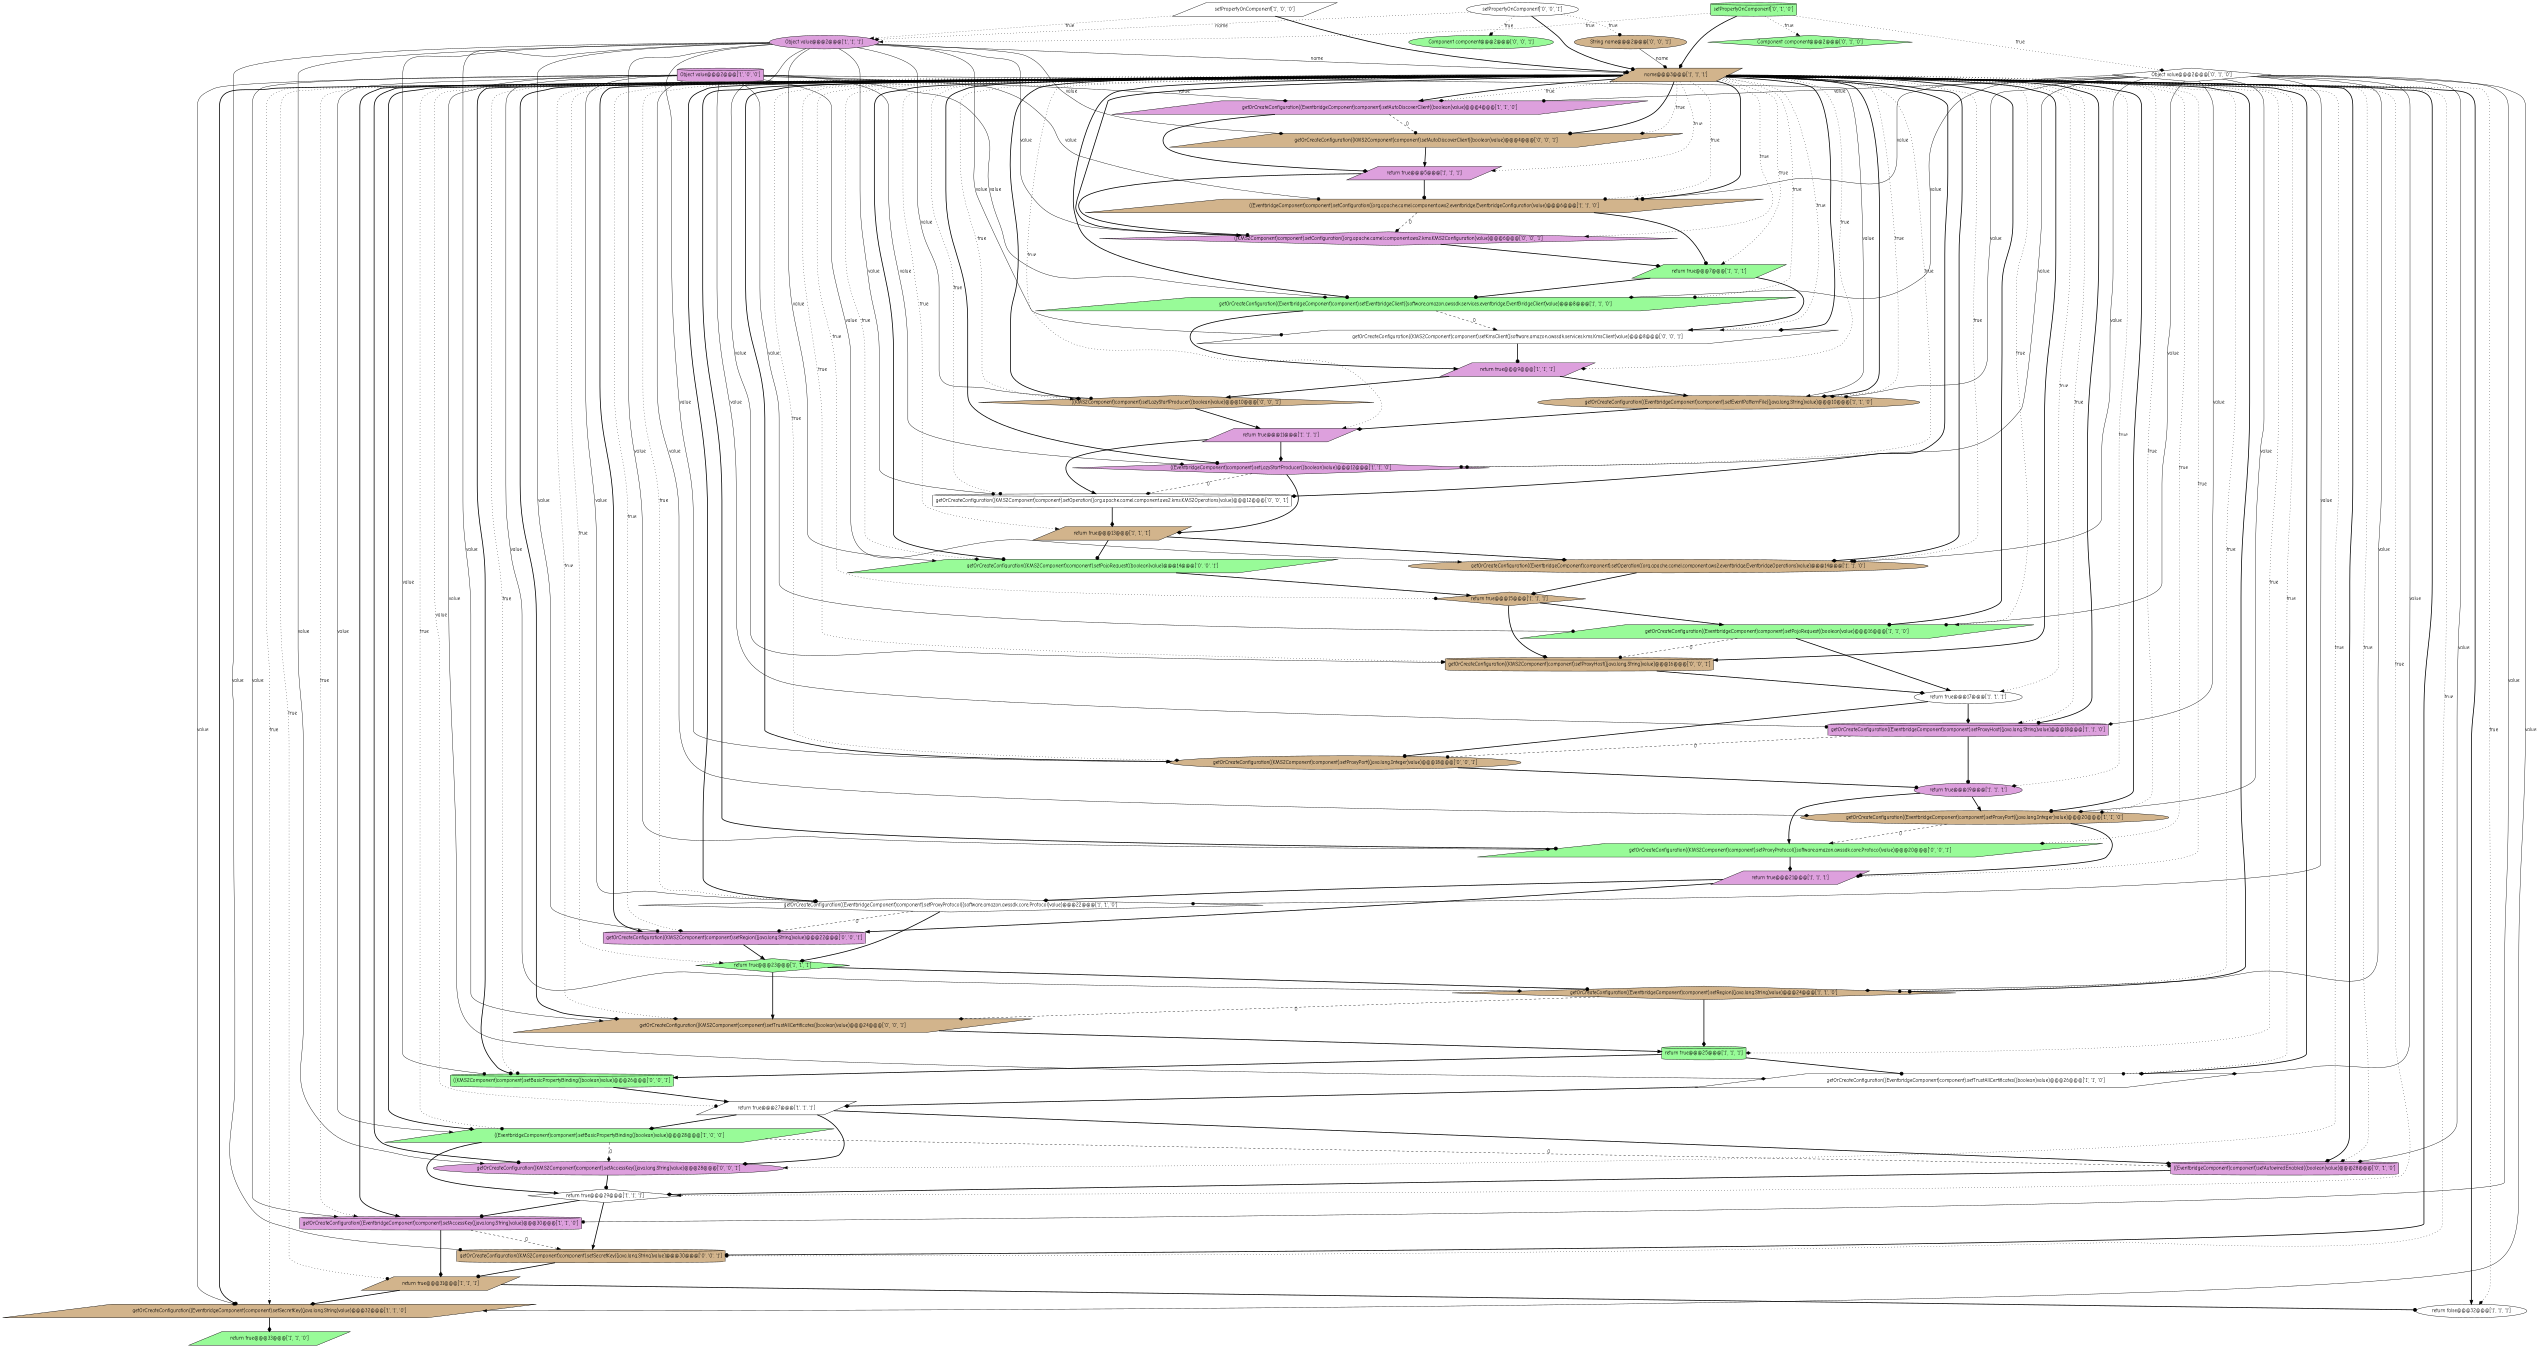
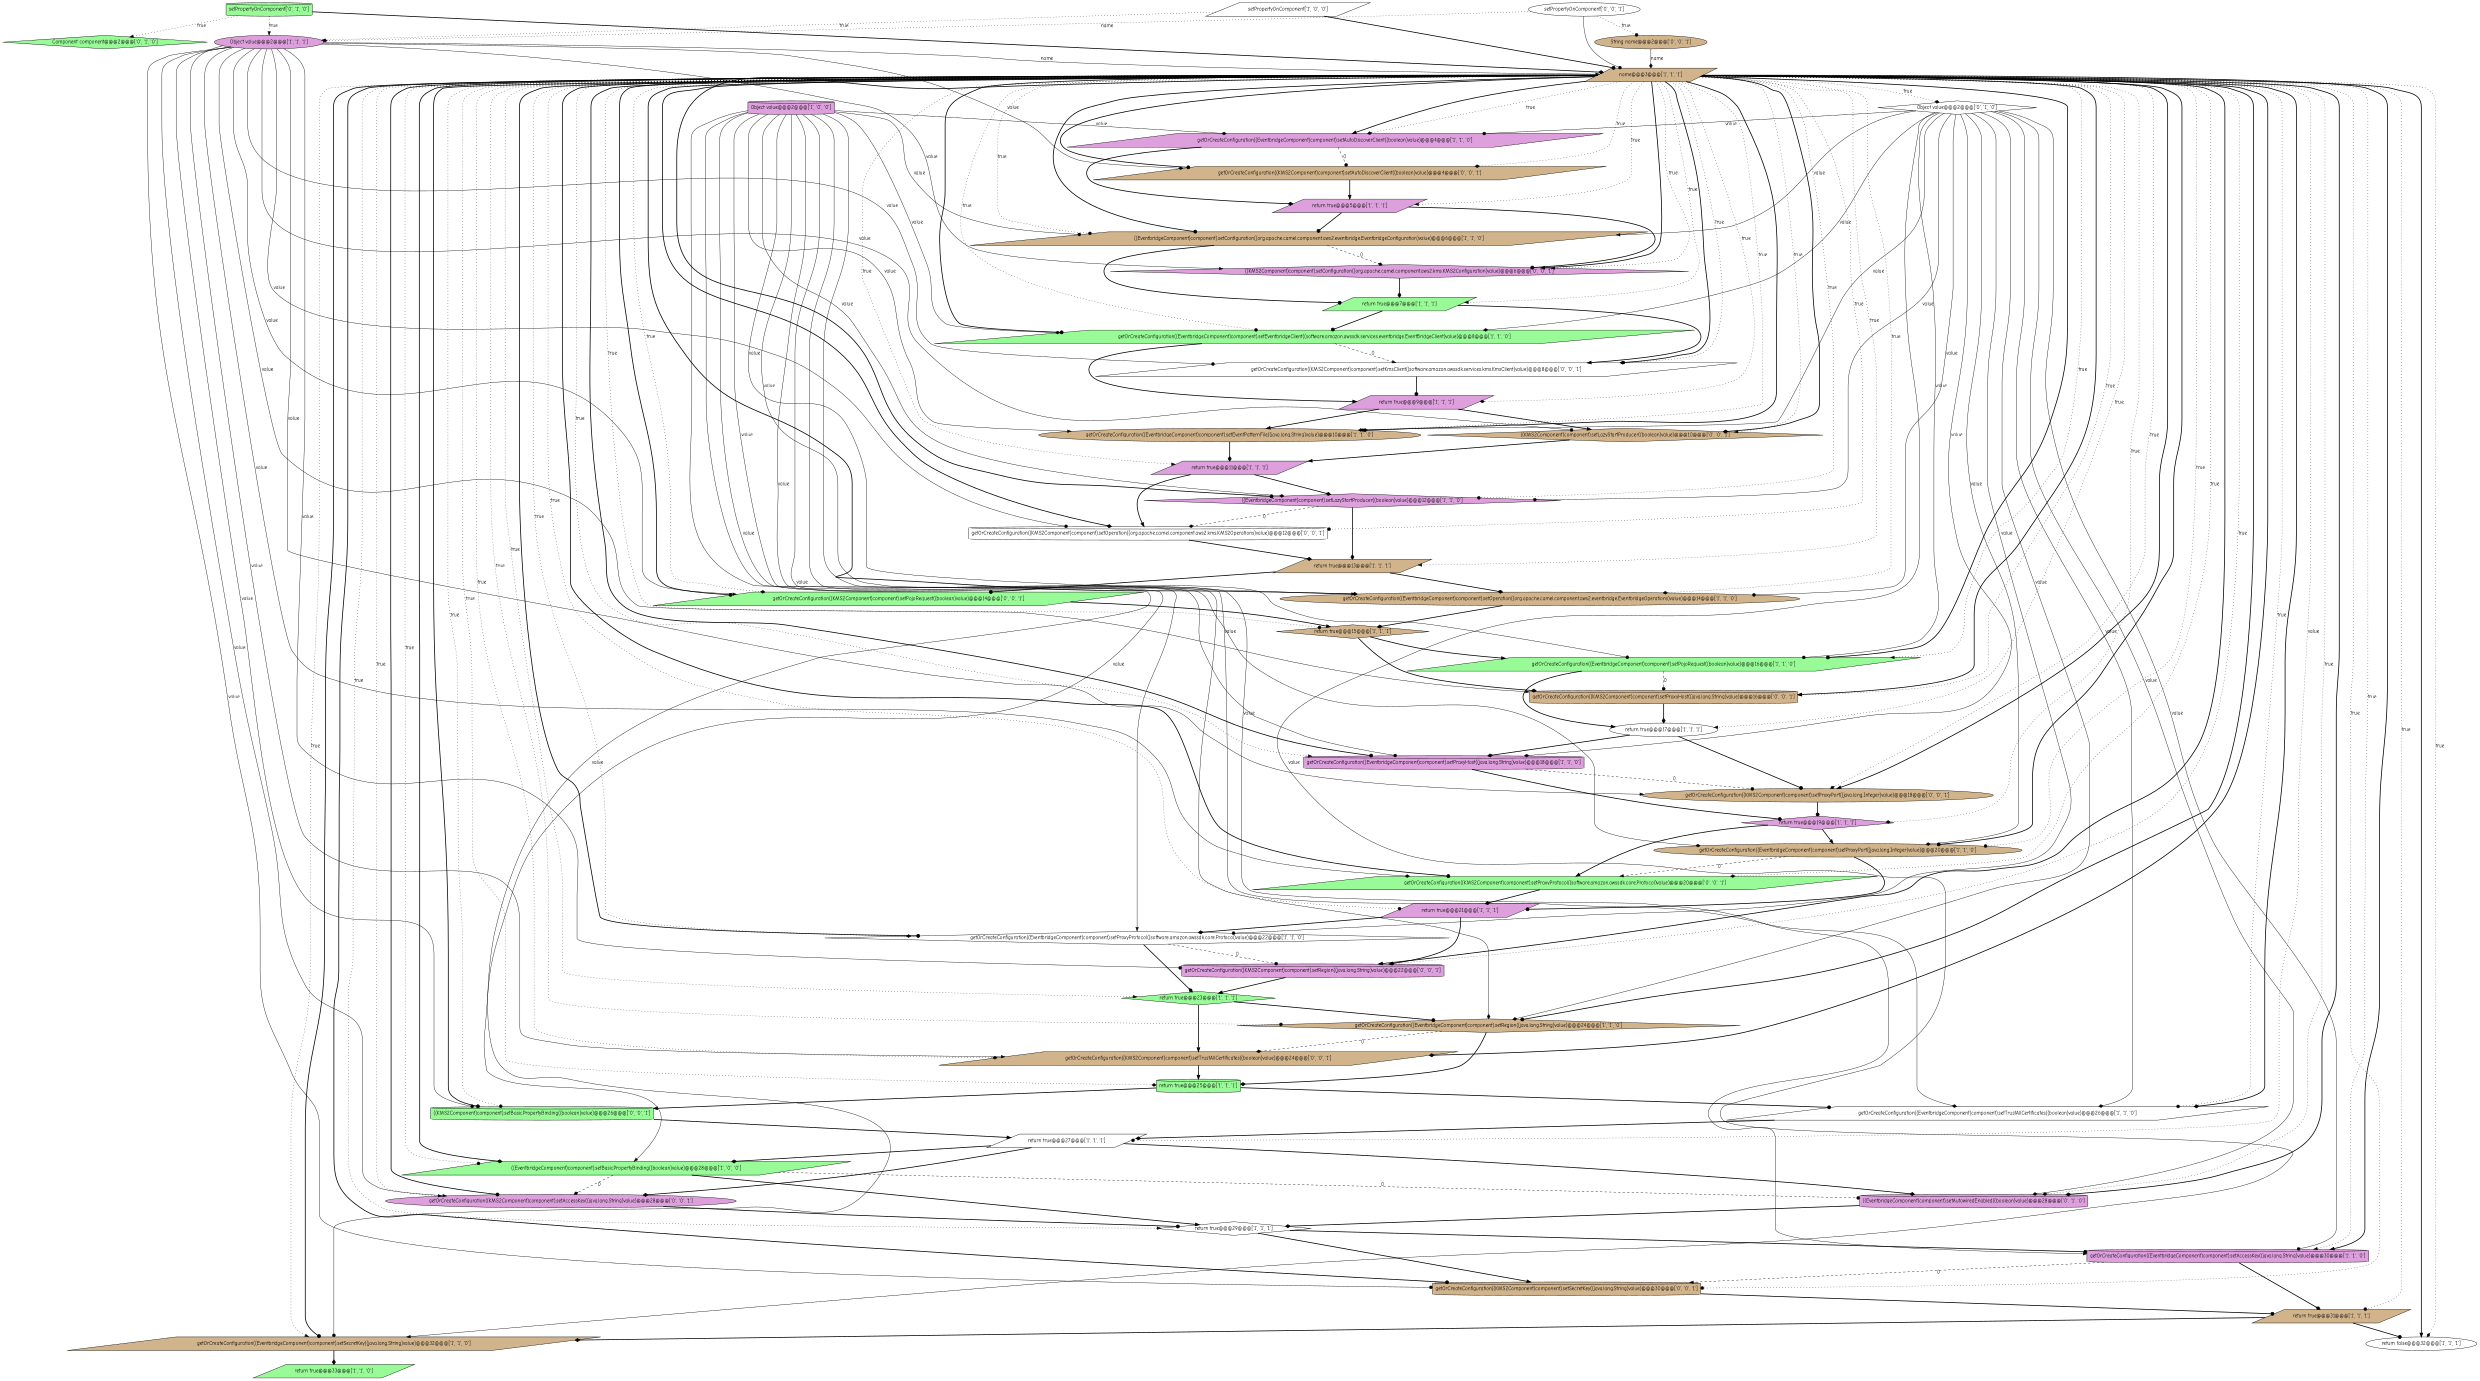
node "Component component@@@2@@@['0', '0', '1']": removed
edge "setPropertyOnComponent['0', '1', '0']" -> "Object value@@@2@@@['0', '1', '0']": now "name@@@3@@@['1', '1', '1']" -> "Object value@@@2@@@['0', '1', '0']"
edge "setPropertyOnComponent['0', '0', '1']" -> "name@@@3@@@['1', '1', '1']": style bold -> solid
node "return true@@@19@@@['1', '1', '1']": shape ellipse -> diamond
